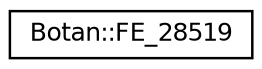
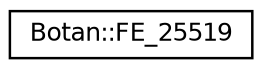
node "Botan::FE_28519": label "Botan::FE_28519" -> "Botan::FE_25519"
